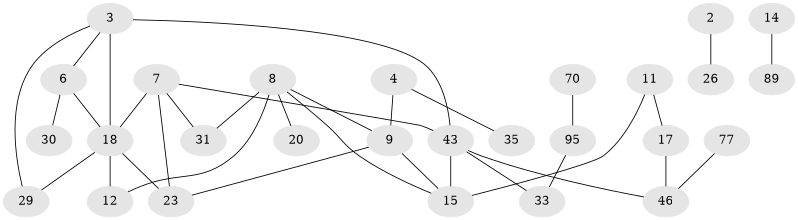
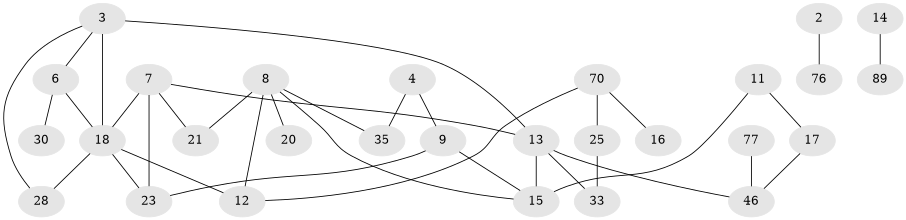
node "26": label "26" -> "76"
edge "8" -- "9": now "8" -- "35"
node "31": label "31" -> "21"
node "43": label "43" -> "13"
node "95": label "95" -> "25"
node "16": added
edge "70" -- "12": added
node "29": label "29" -> "28"
